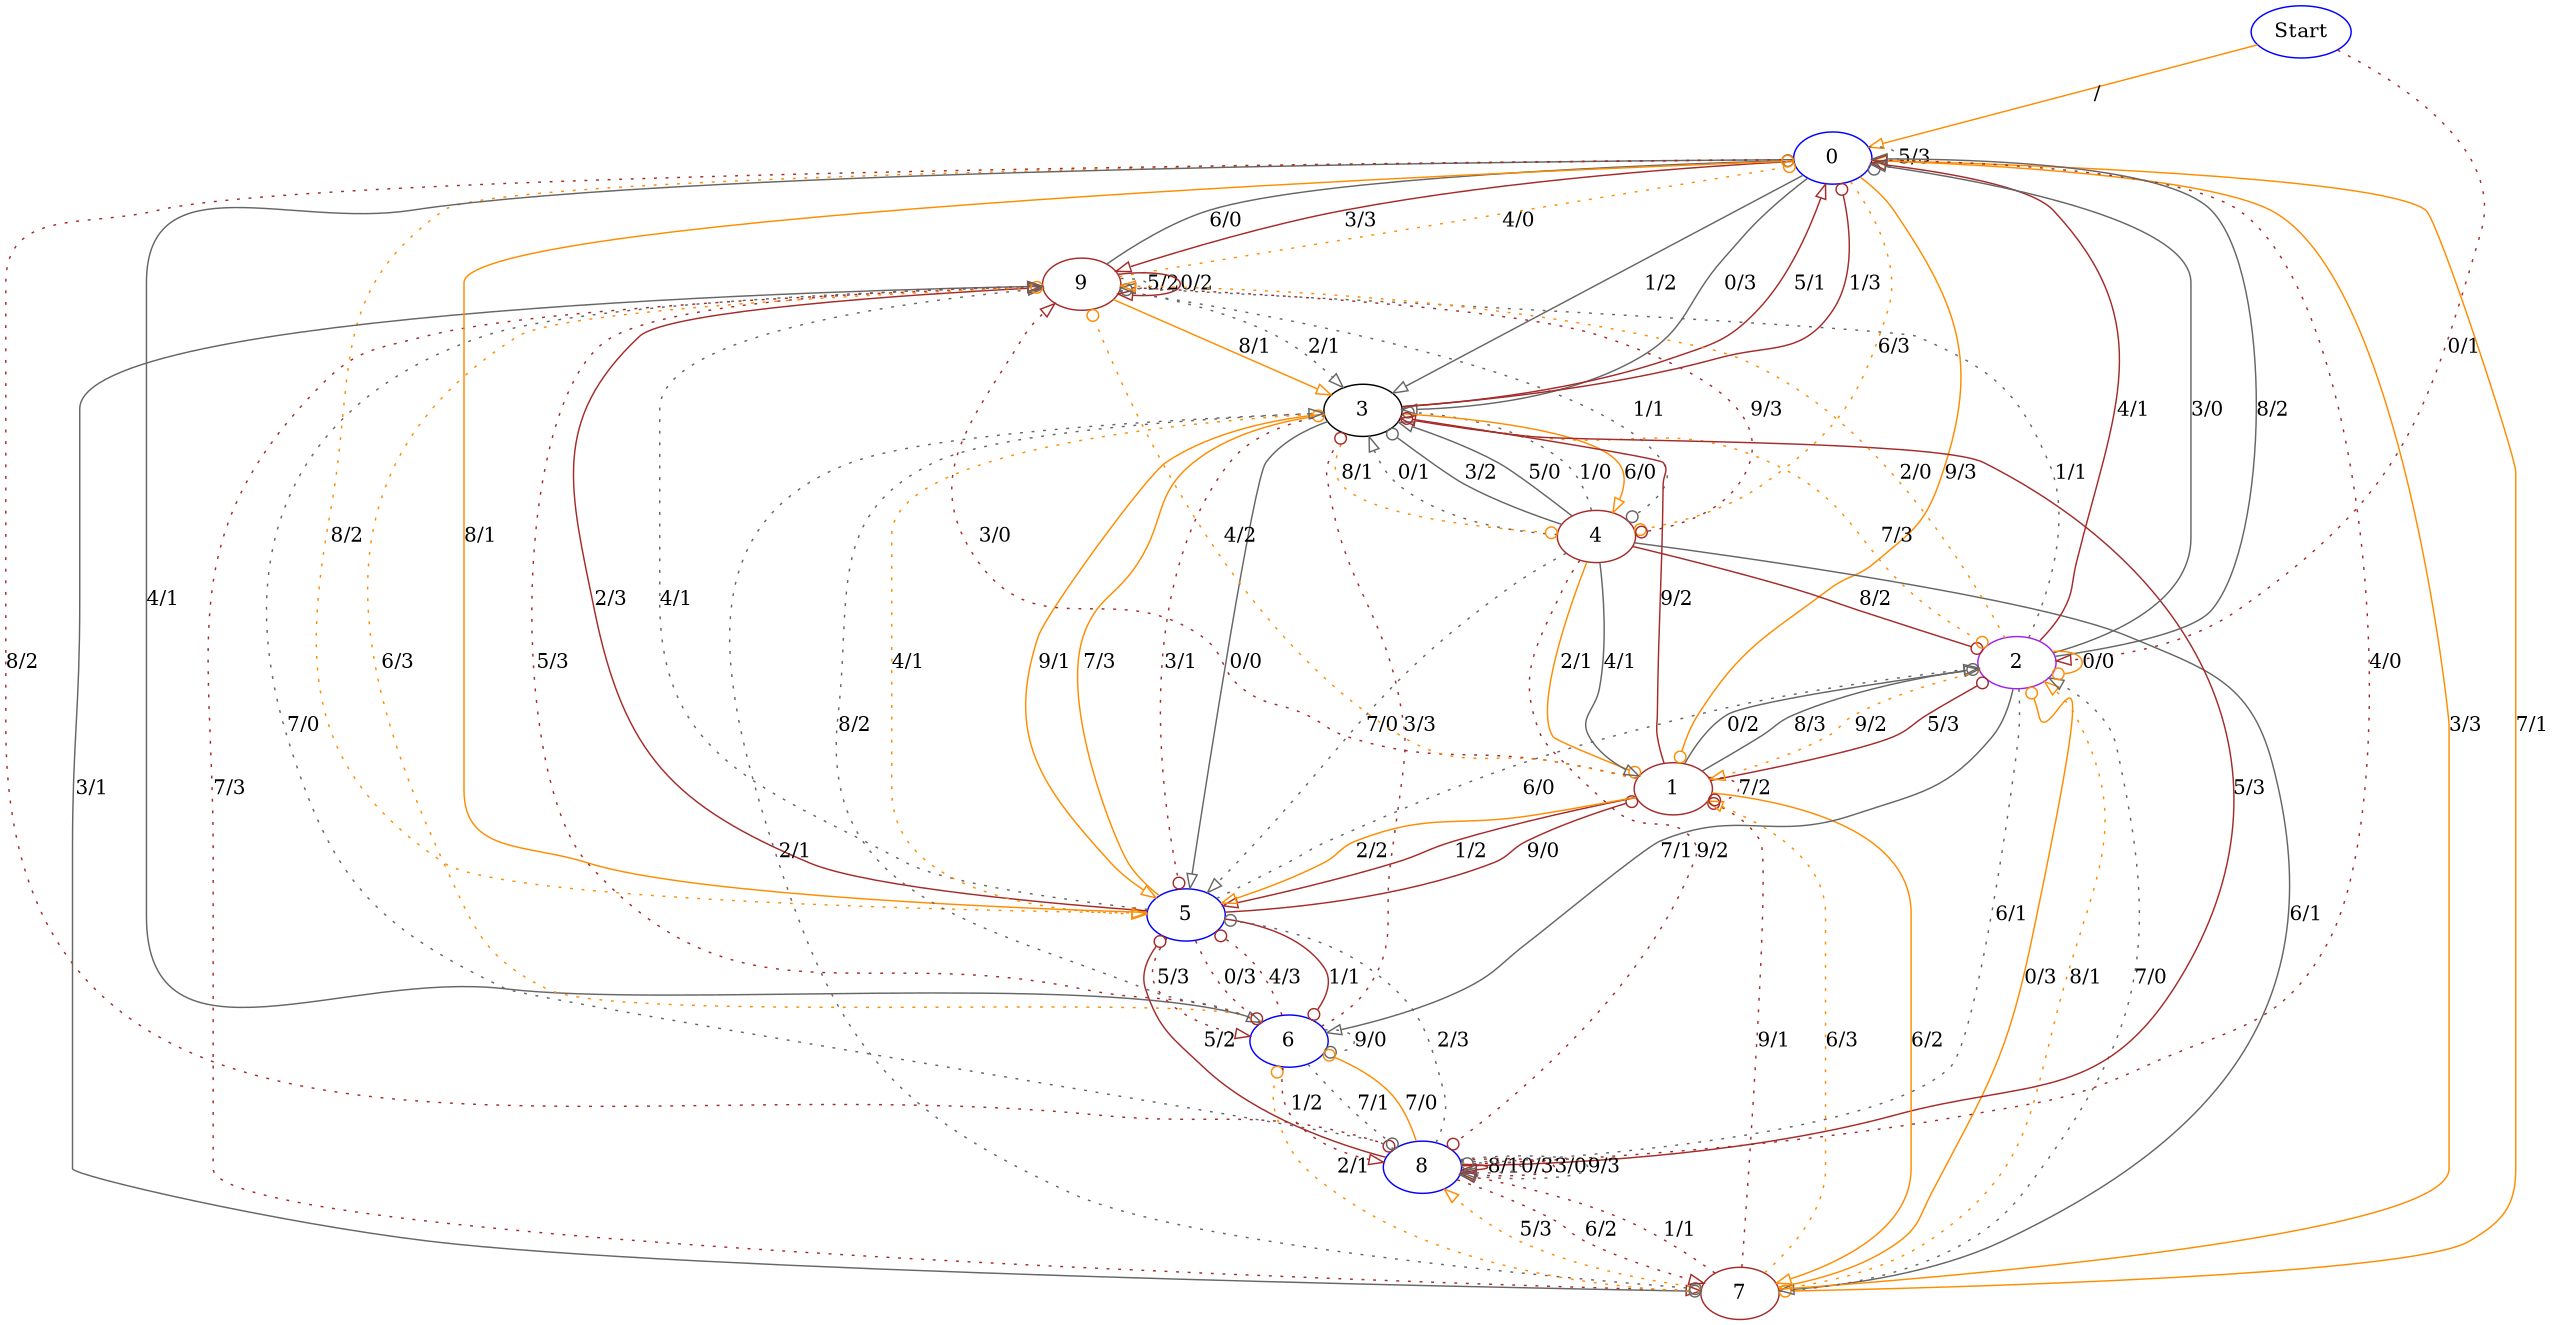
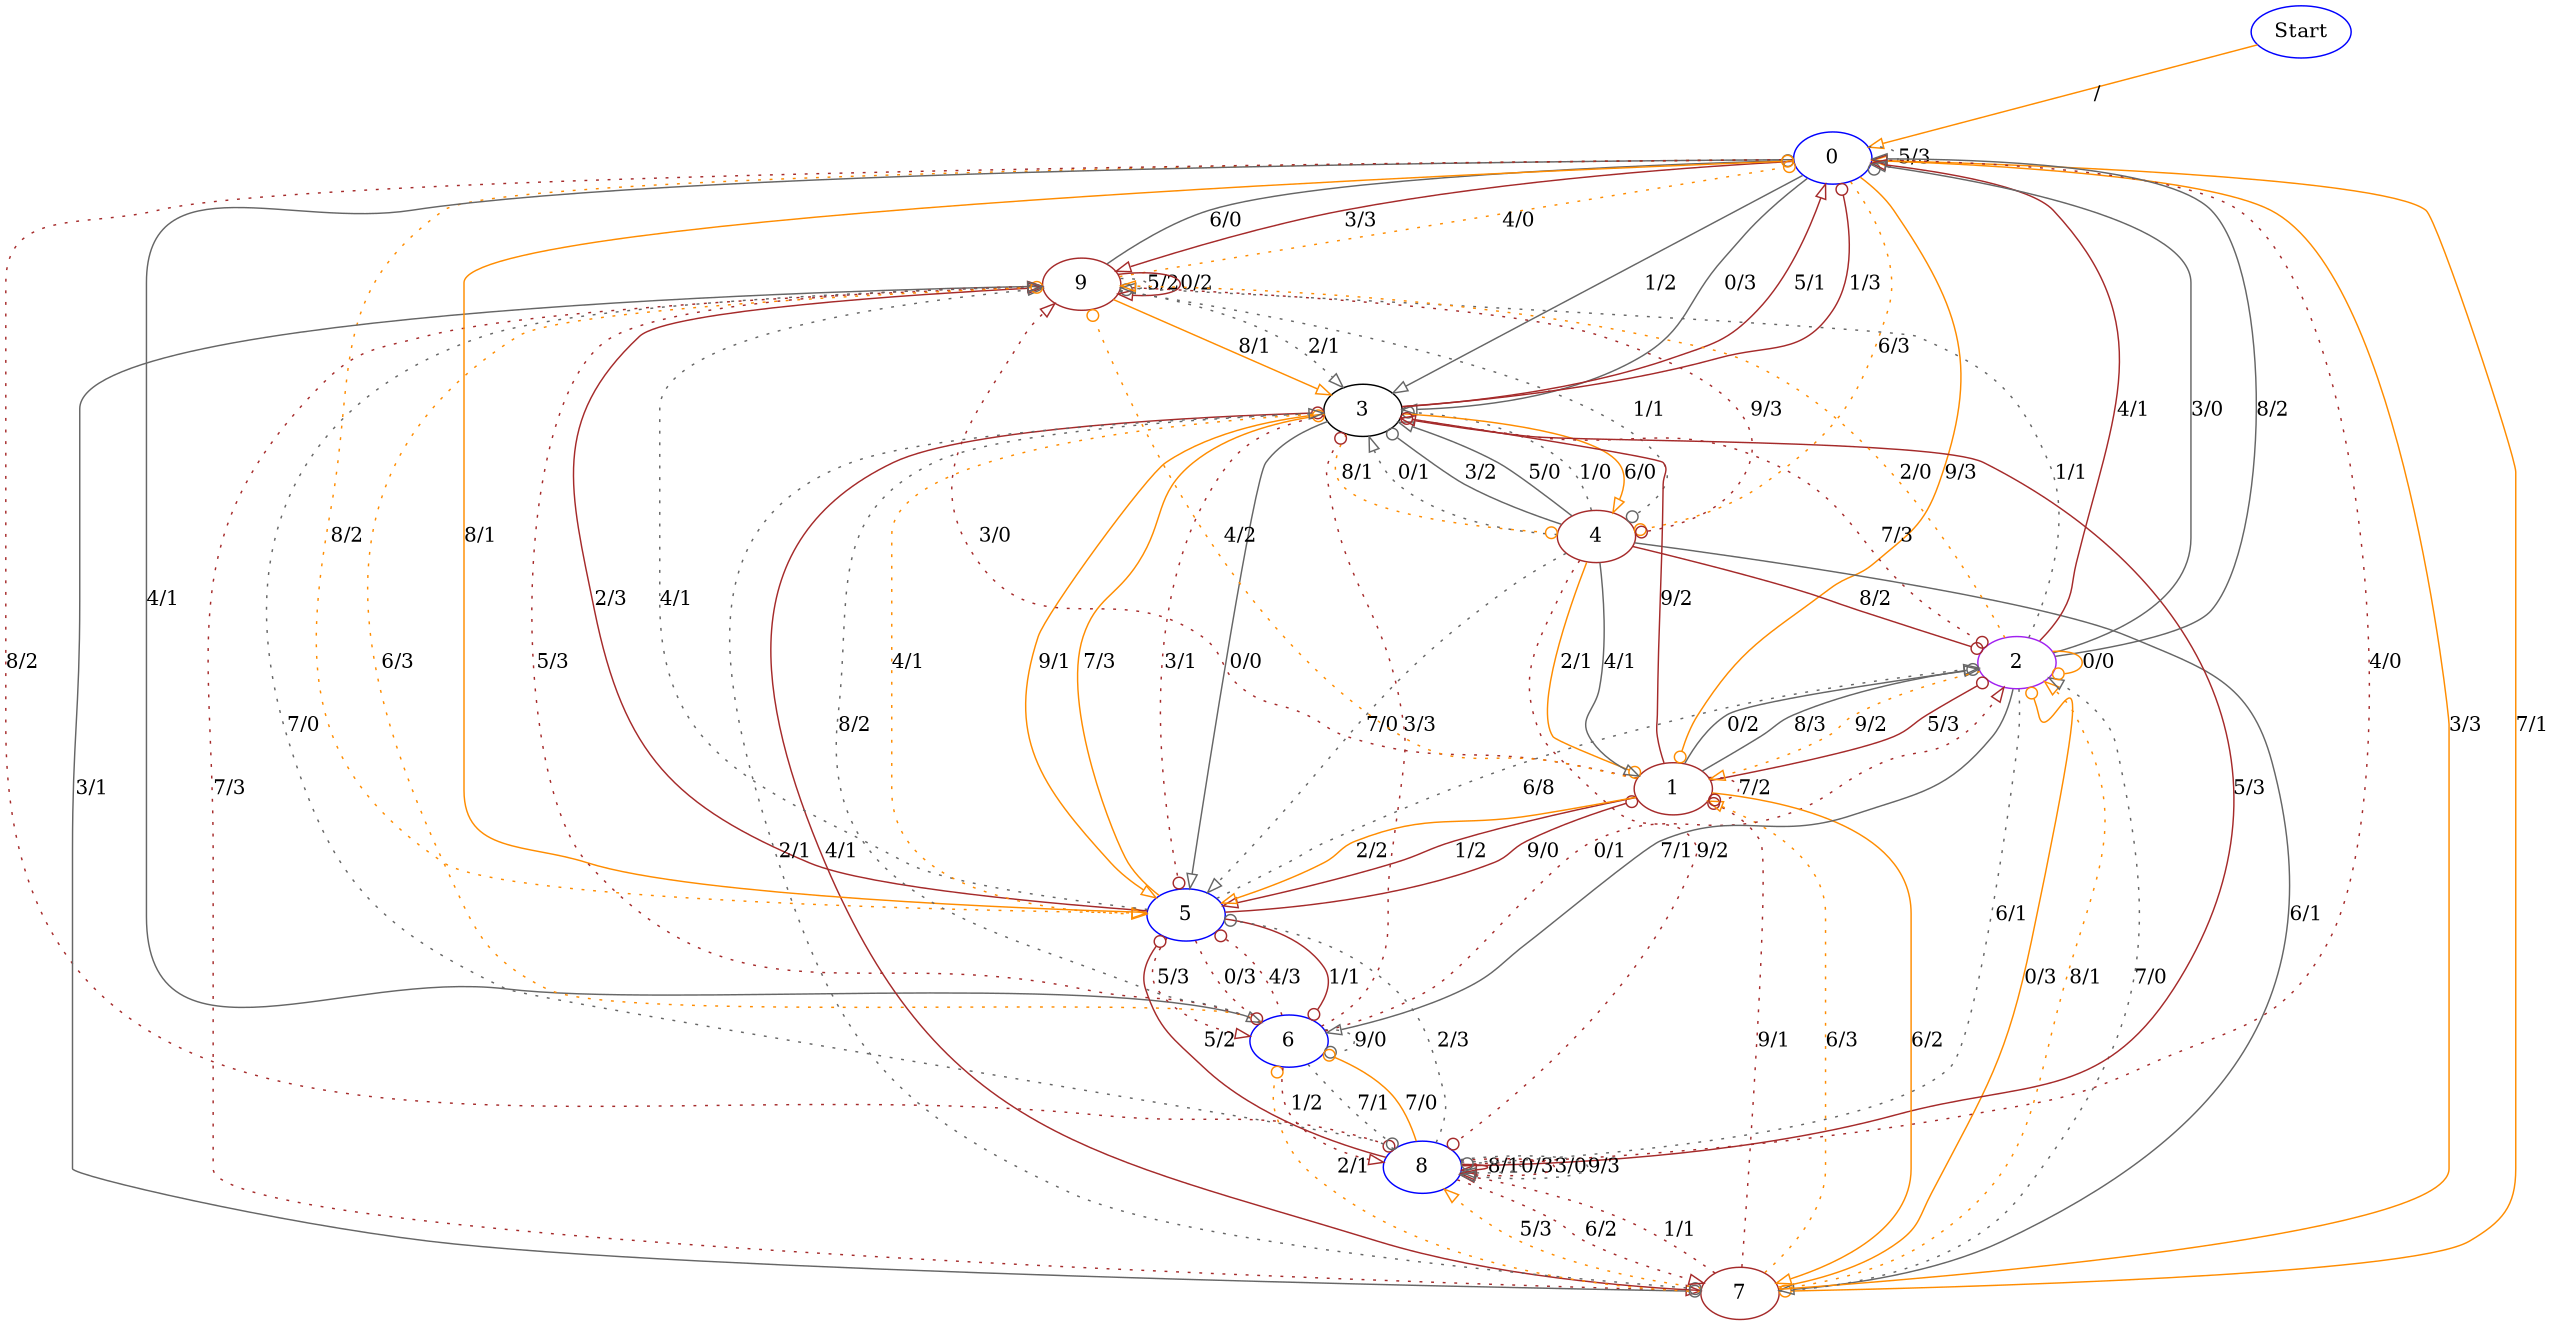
edge "Start" -> "2": now "6" -> "2"
edge "3" -> "2": color darkorange -> brown
edge "5" -> "2": label "6/0" -> "6/8"
edge "7" -> "3": added, label "4/1"
